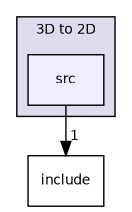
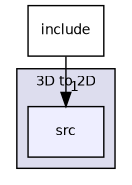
edge "src" -> "include": reversed
